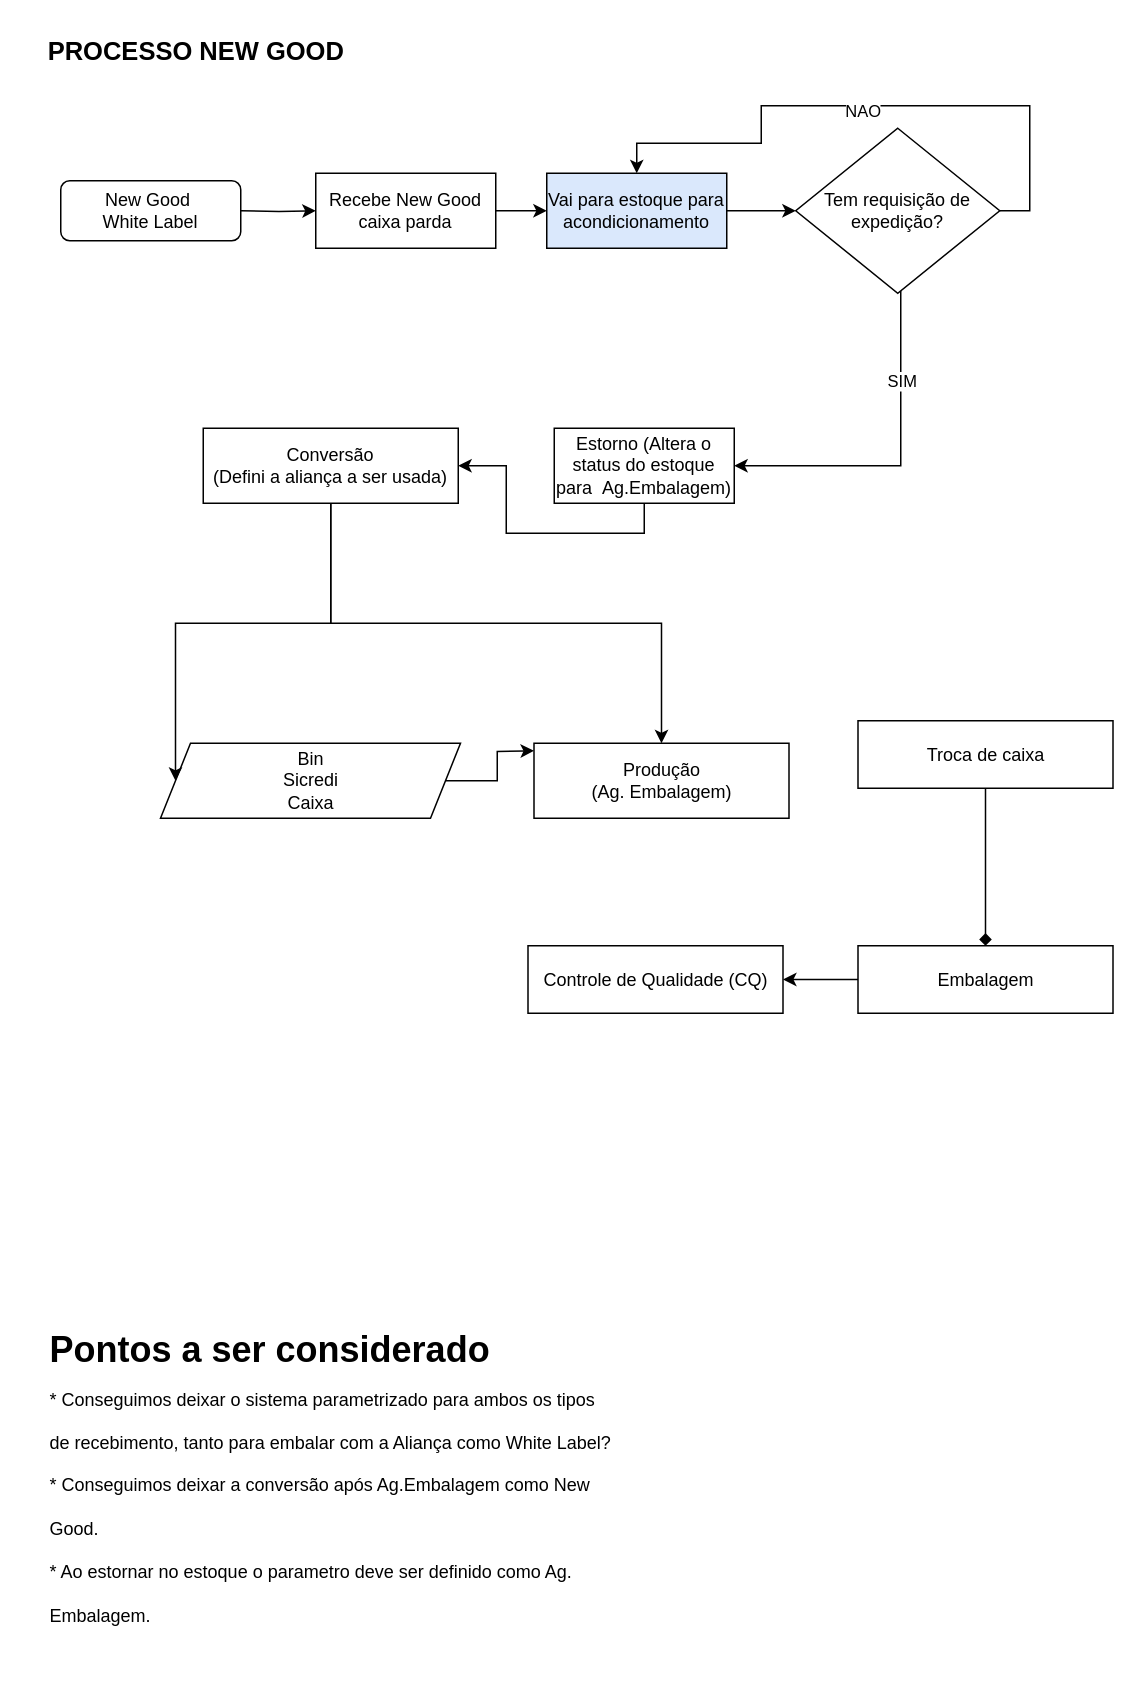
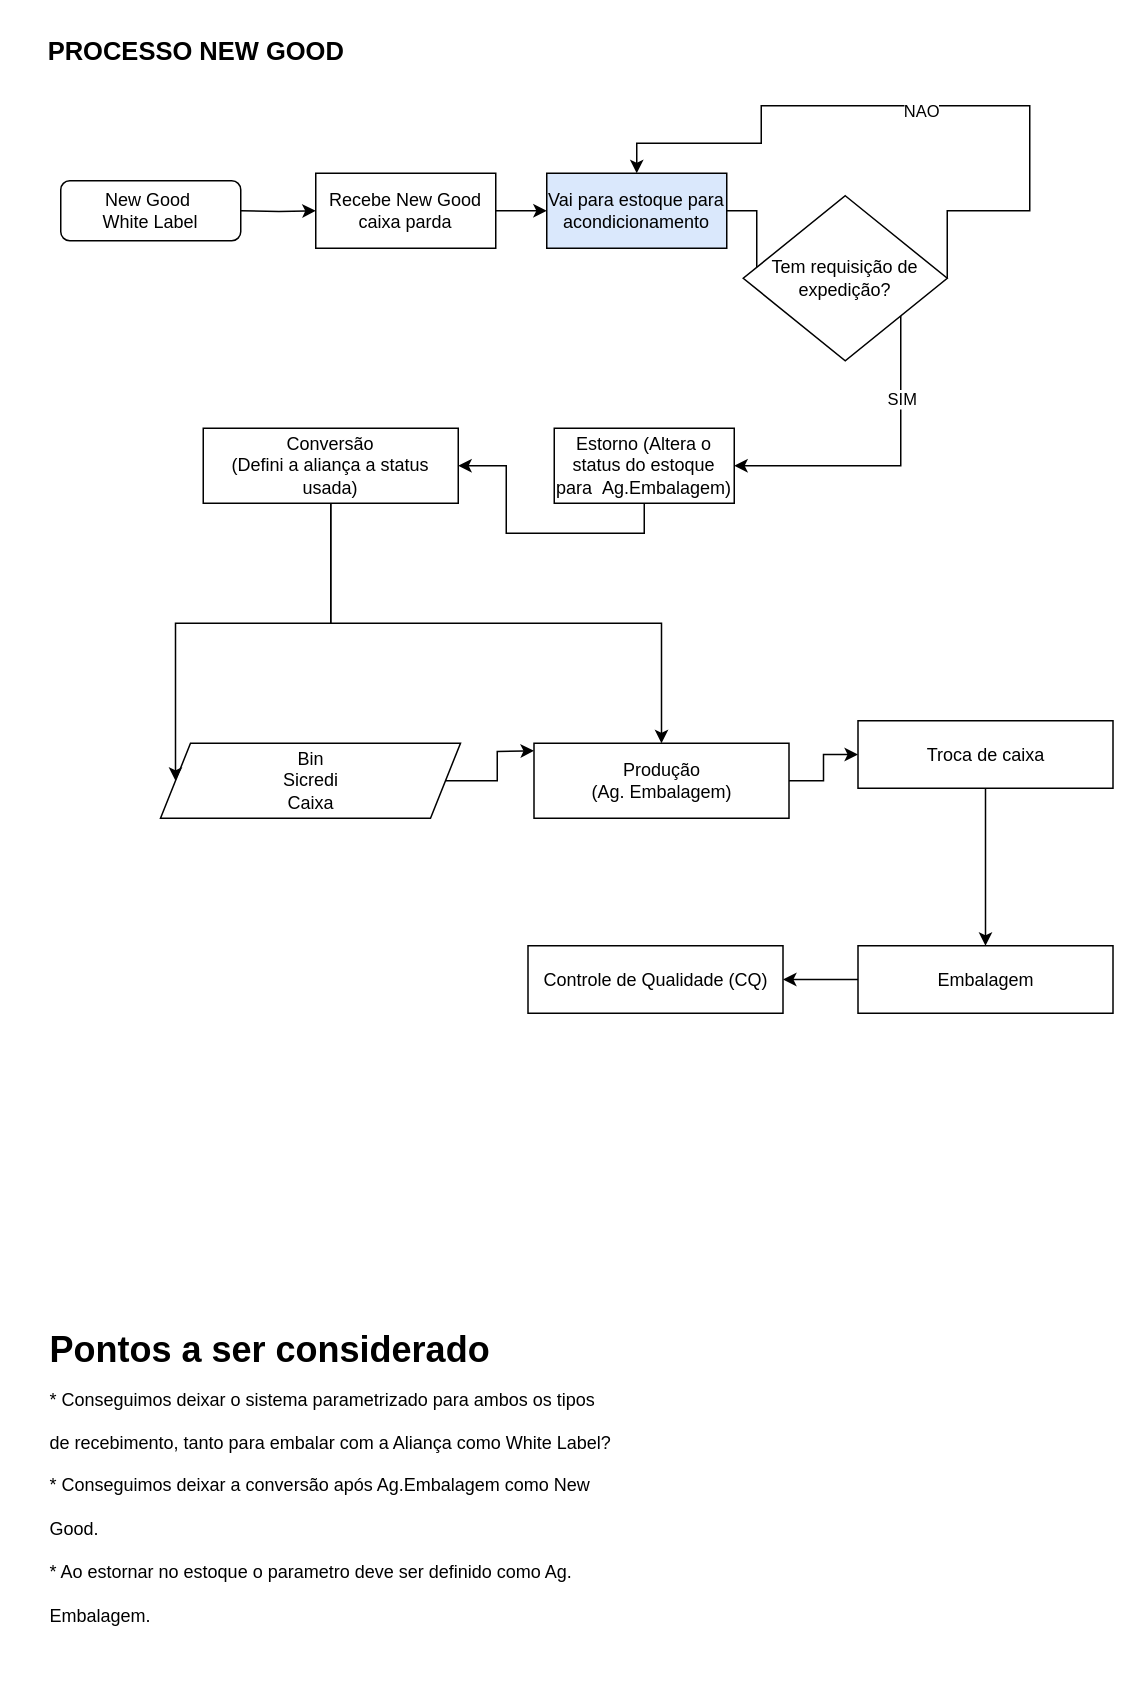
node "Tem requisição de expedição?": moved (898, 211) -> (845, 278)
node "Conversão (Defini a aliança a ser usada)": label "Conversão (Defini a aliança a ser usada)" -> "Conversão (Defini a aliança a status usada)"
edge "Produção (Ag. Embalagem)" -> "Troca de caixa": added
edge "Troca de caixa" -> "Embalagem": arrowhead diamond -> classic
